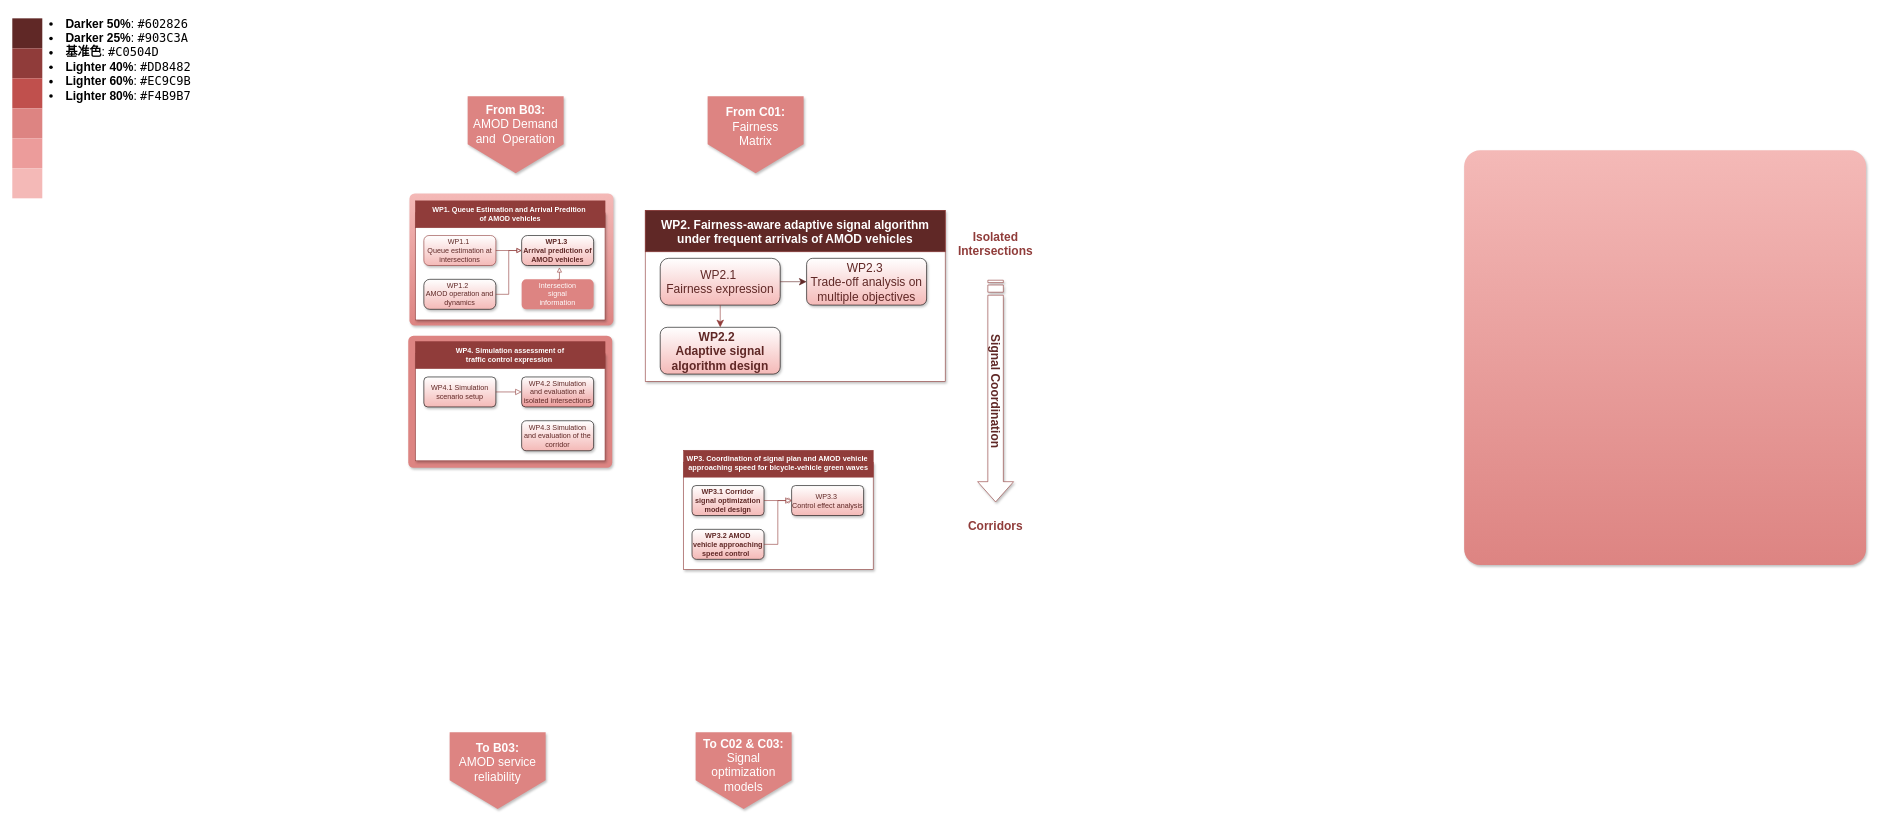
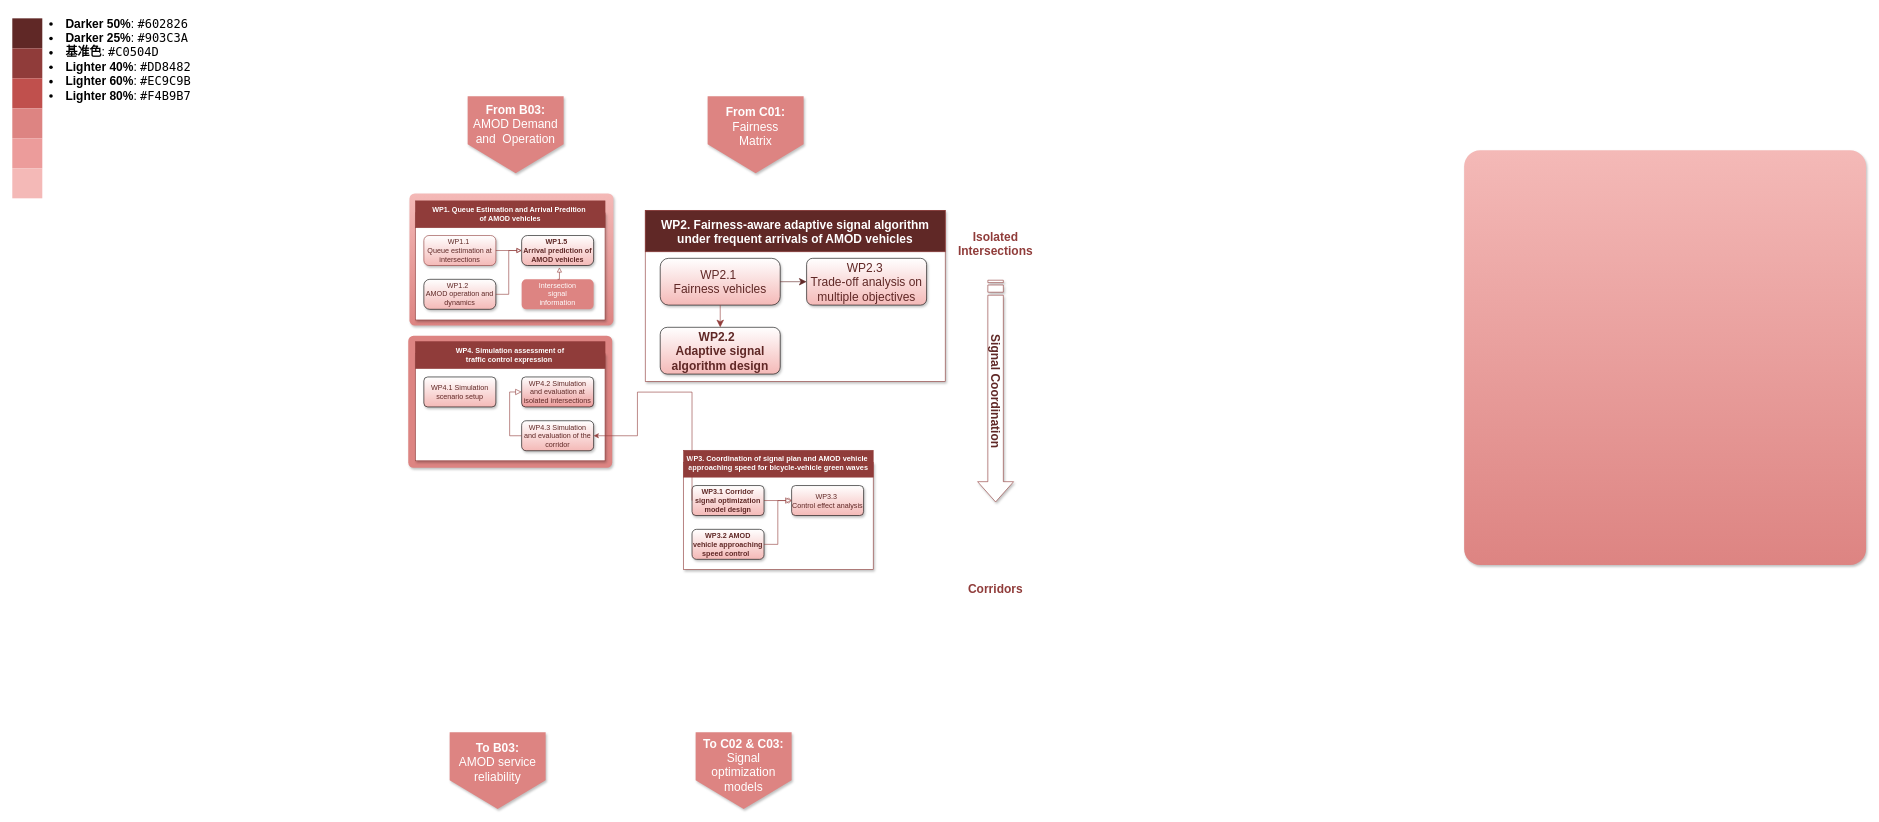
node "WP1.3 Arrival prediction of AMOD vehicles": label "WP1.3 Arrival prediction of AMOD vehicles" -> "WP1.5 Arrival prediction of AMOD vehicles"
node "WP2.1 Fairness expression": label "WP2.1 Fairness expression" -> "WP2.1 Fairness vehicles"
edge "WP4.1 Simulation scenario setup" -> "WP4.2 Simulation and evaluation at isolated intersections": removed
edge "WP3.1 Corridor signal optimization model design" -> "WP4.3 Simulation and evaluation of the corridor": added
edge "WP4.3 Simulation and evaluation of the corridor" -> "WP4.2 Simulation and evaluation at isolated intersections": added
node "Corridors": moved (996, 525) -> (996, 588)
